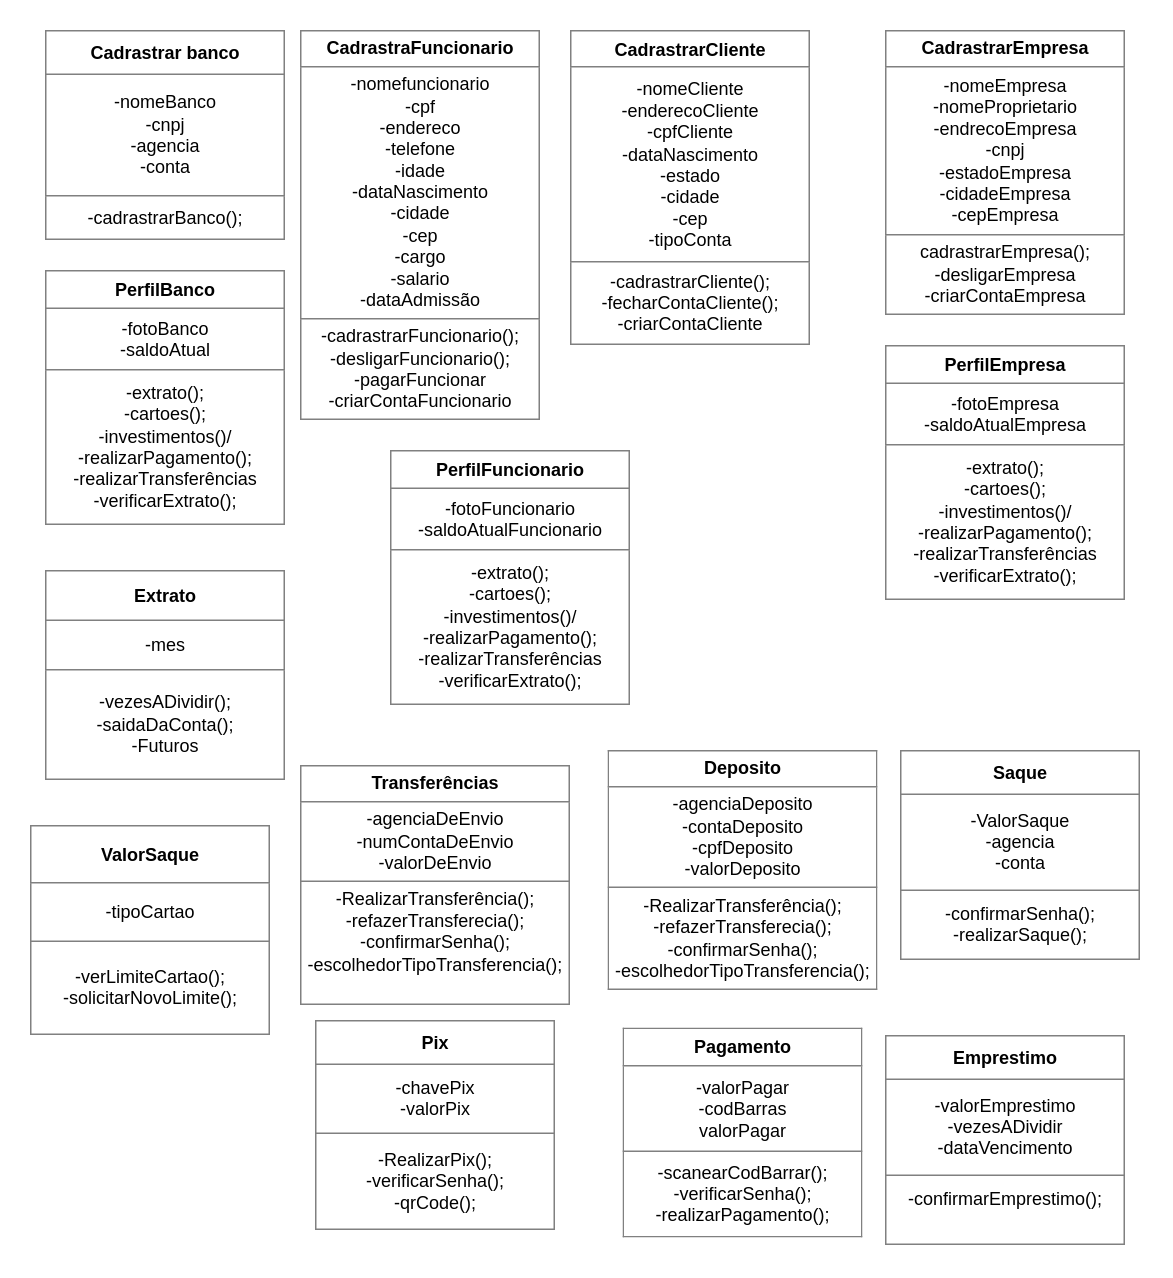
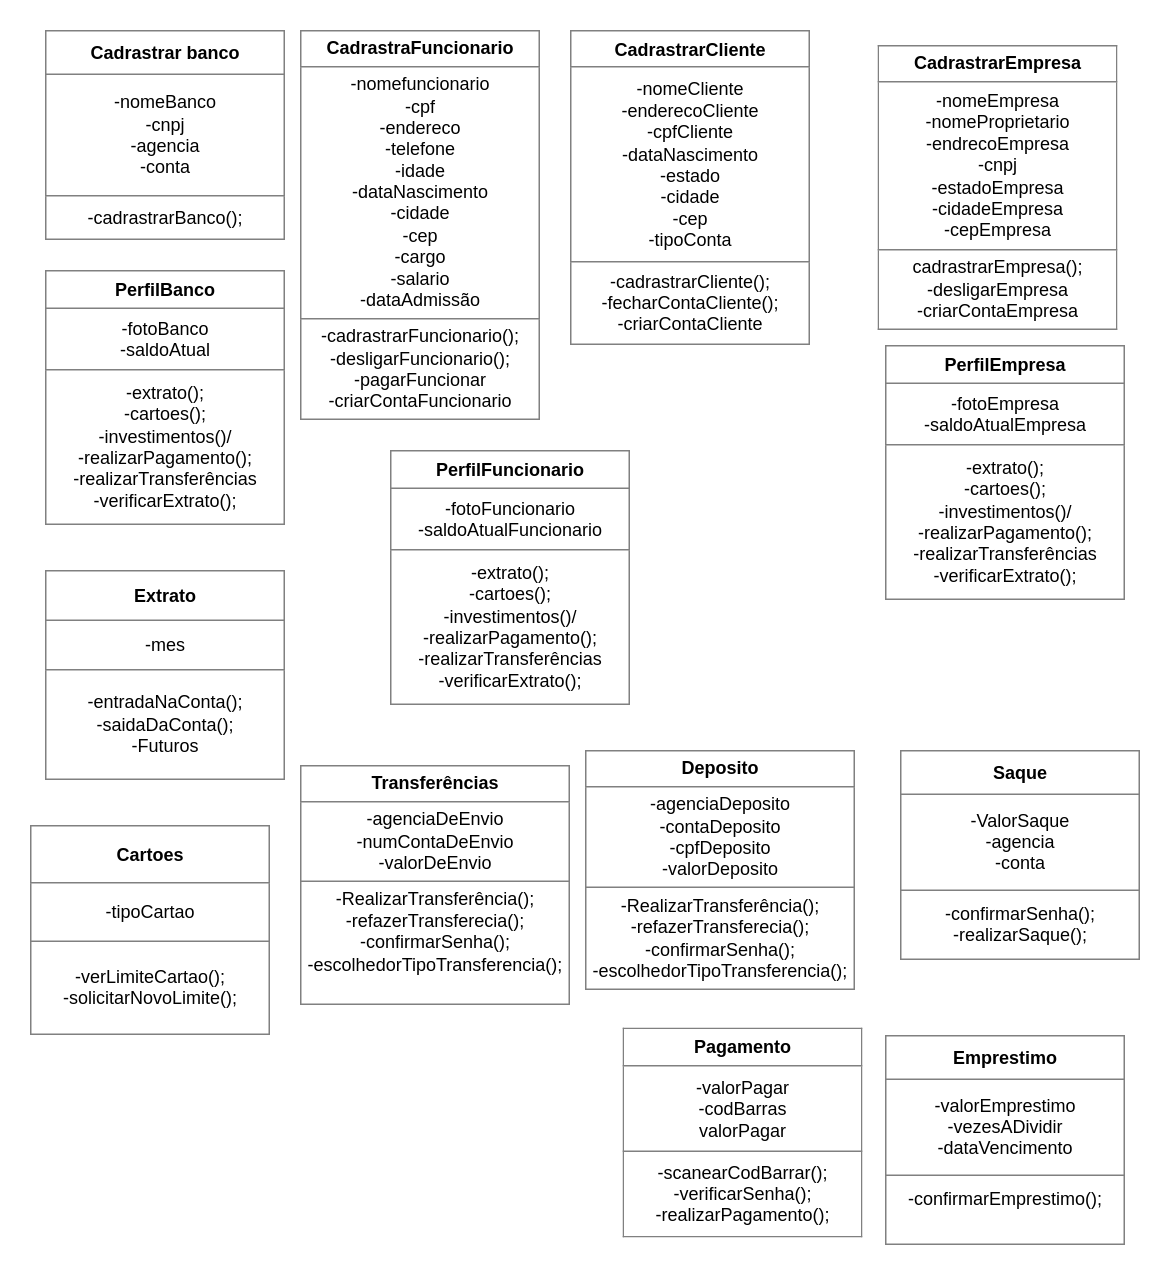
node "CadrastrarEmpresa -nomeEmpresa -nomeProprietario -endrecoEmpresa -cnpj -estadoEmpresa -cidadeEmpresa -cepEmpresa cadrastrarEmpresa(); -desligarEmpresa -criarContaEmpresa": moved (1006, 173) -> (998, 188)
node "Extrato -mes -vezesADividir(); -saidaDaConta(); -Futuros": label "Extrato -mes -vezesADividir(); -saidaDaConta(); -Futuros" -> "Extrato -mes -entradaNaConta(); -saidaDaConta(); -Futuros"
node "ValorSaque -tipoCartao -verLimiteCartao(); -solicitarNovoLimite();": label "ValorSaque -tipoCartao -verLimiteCartao(); -solicitarNovoLimite();" -> "Cartoes -tipoCartao -verLimiteCartao(); -solicitarNovoLimite();"
node "Deposito -agenciaDeposito -contaDeposito -cpfDeposito -valorDeposito -RealizarTransferência(); -refazerTransferecia(); -confirmarSenha(); -escolhedorTipoTransferencia();": moved (743, 871) -> (721, 871)
node "Pix -chavePix -valorPix -RealizarPix(); -verificarSenha(); -qrCode();": removed
